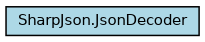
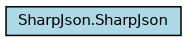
node "SharpJson.JsonDecoder": label "SharpJson.JsonDecoder" -> "SharpJson.SharpJson"
